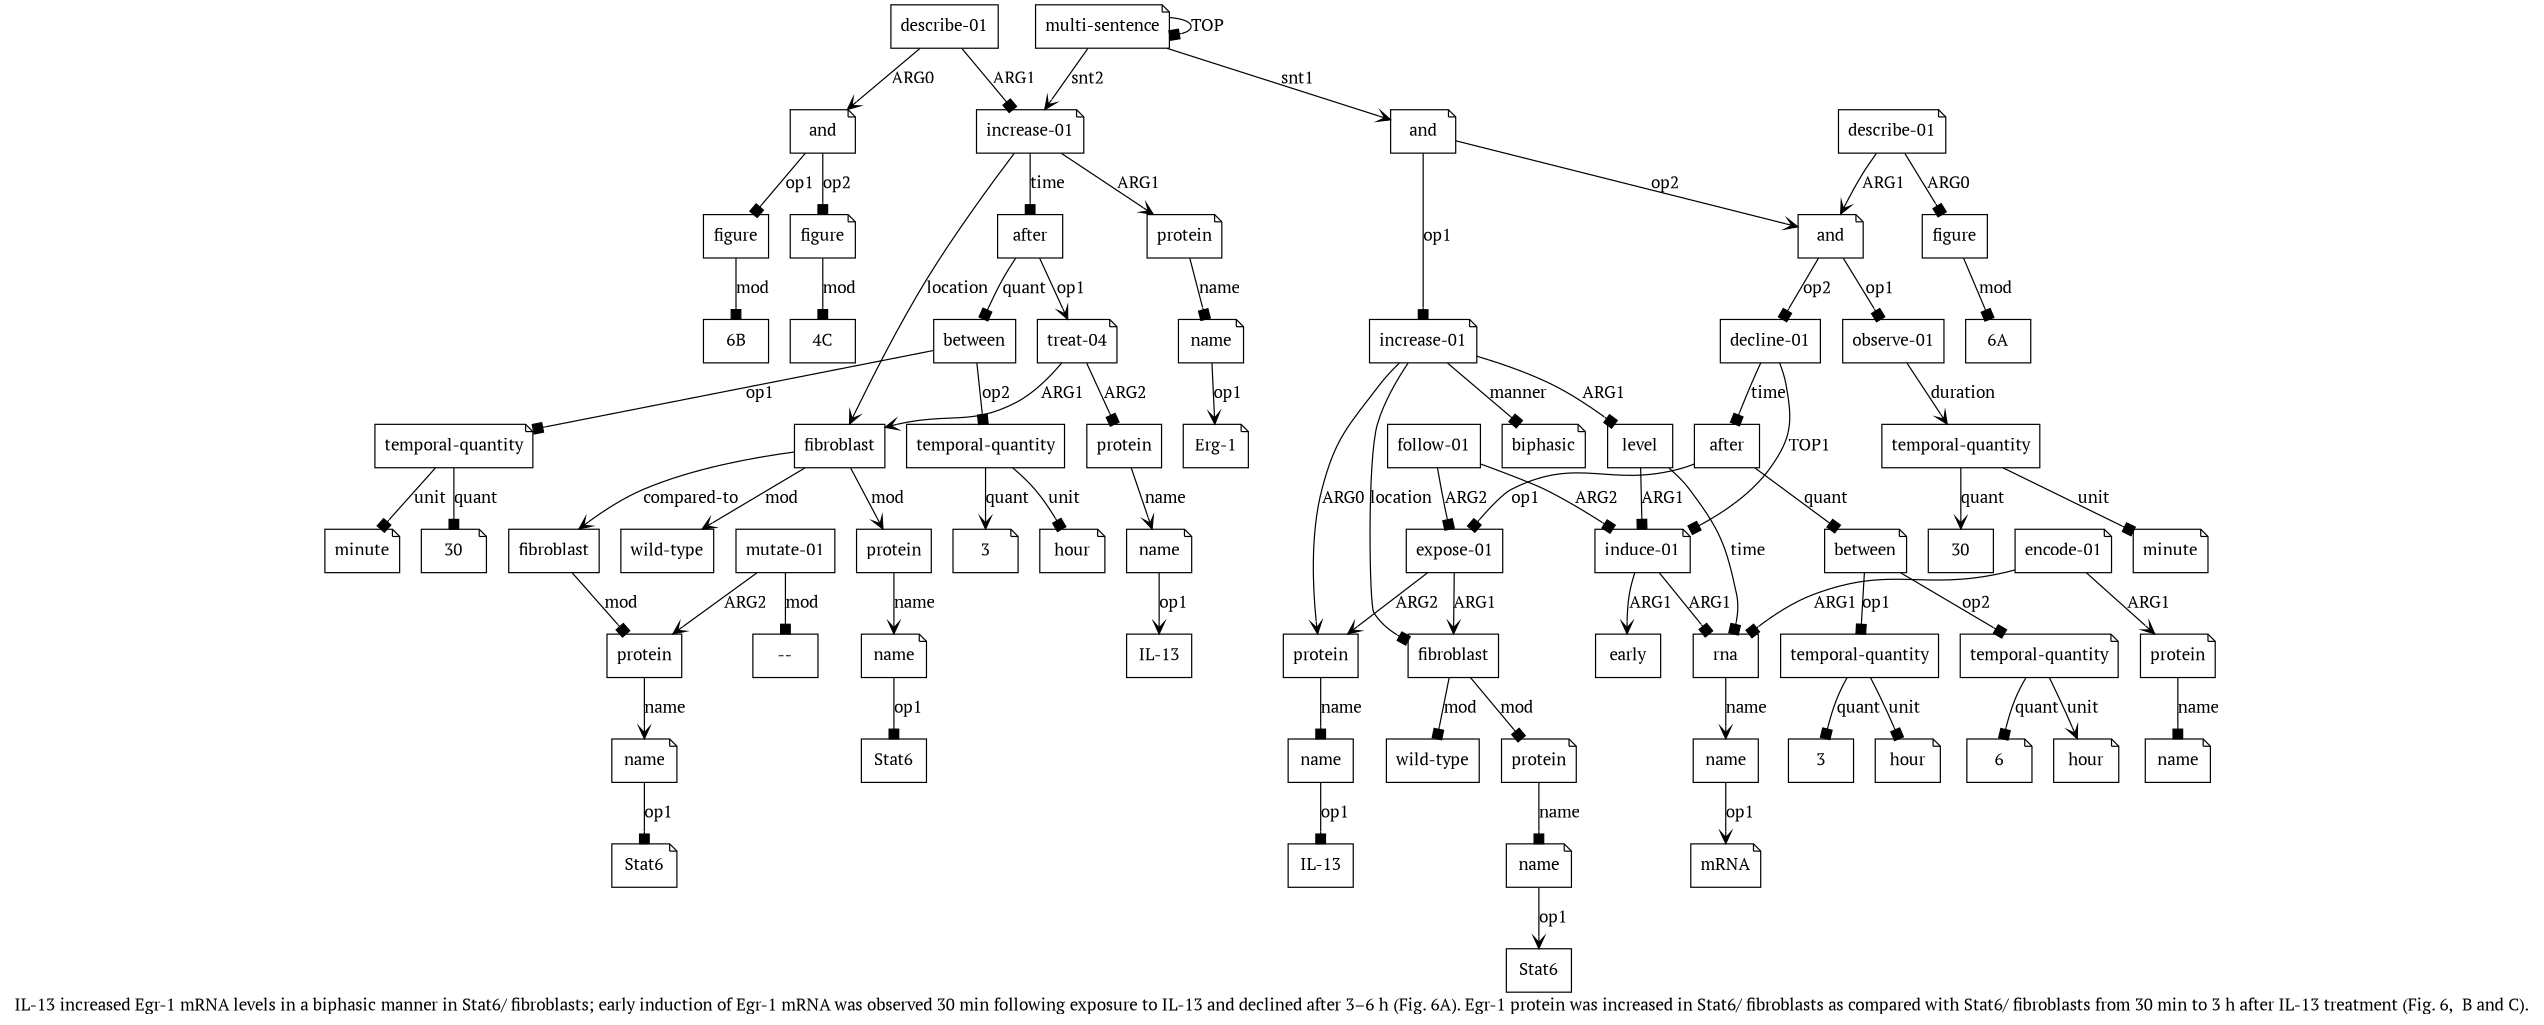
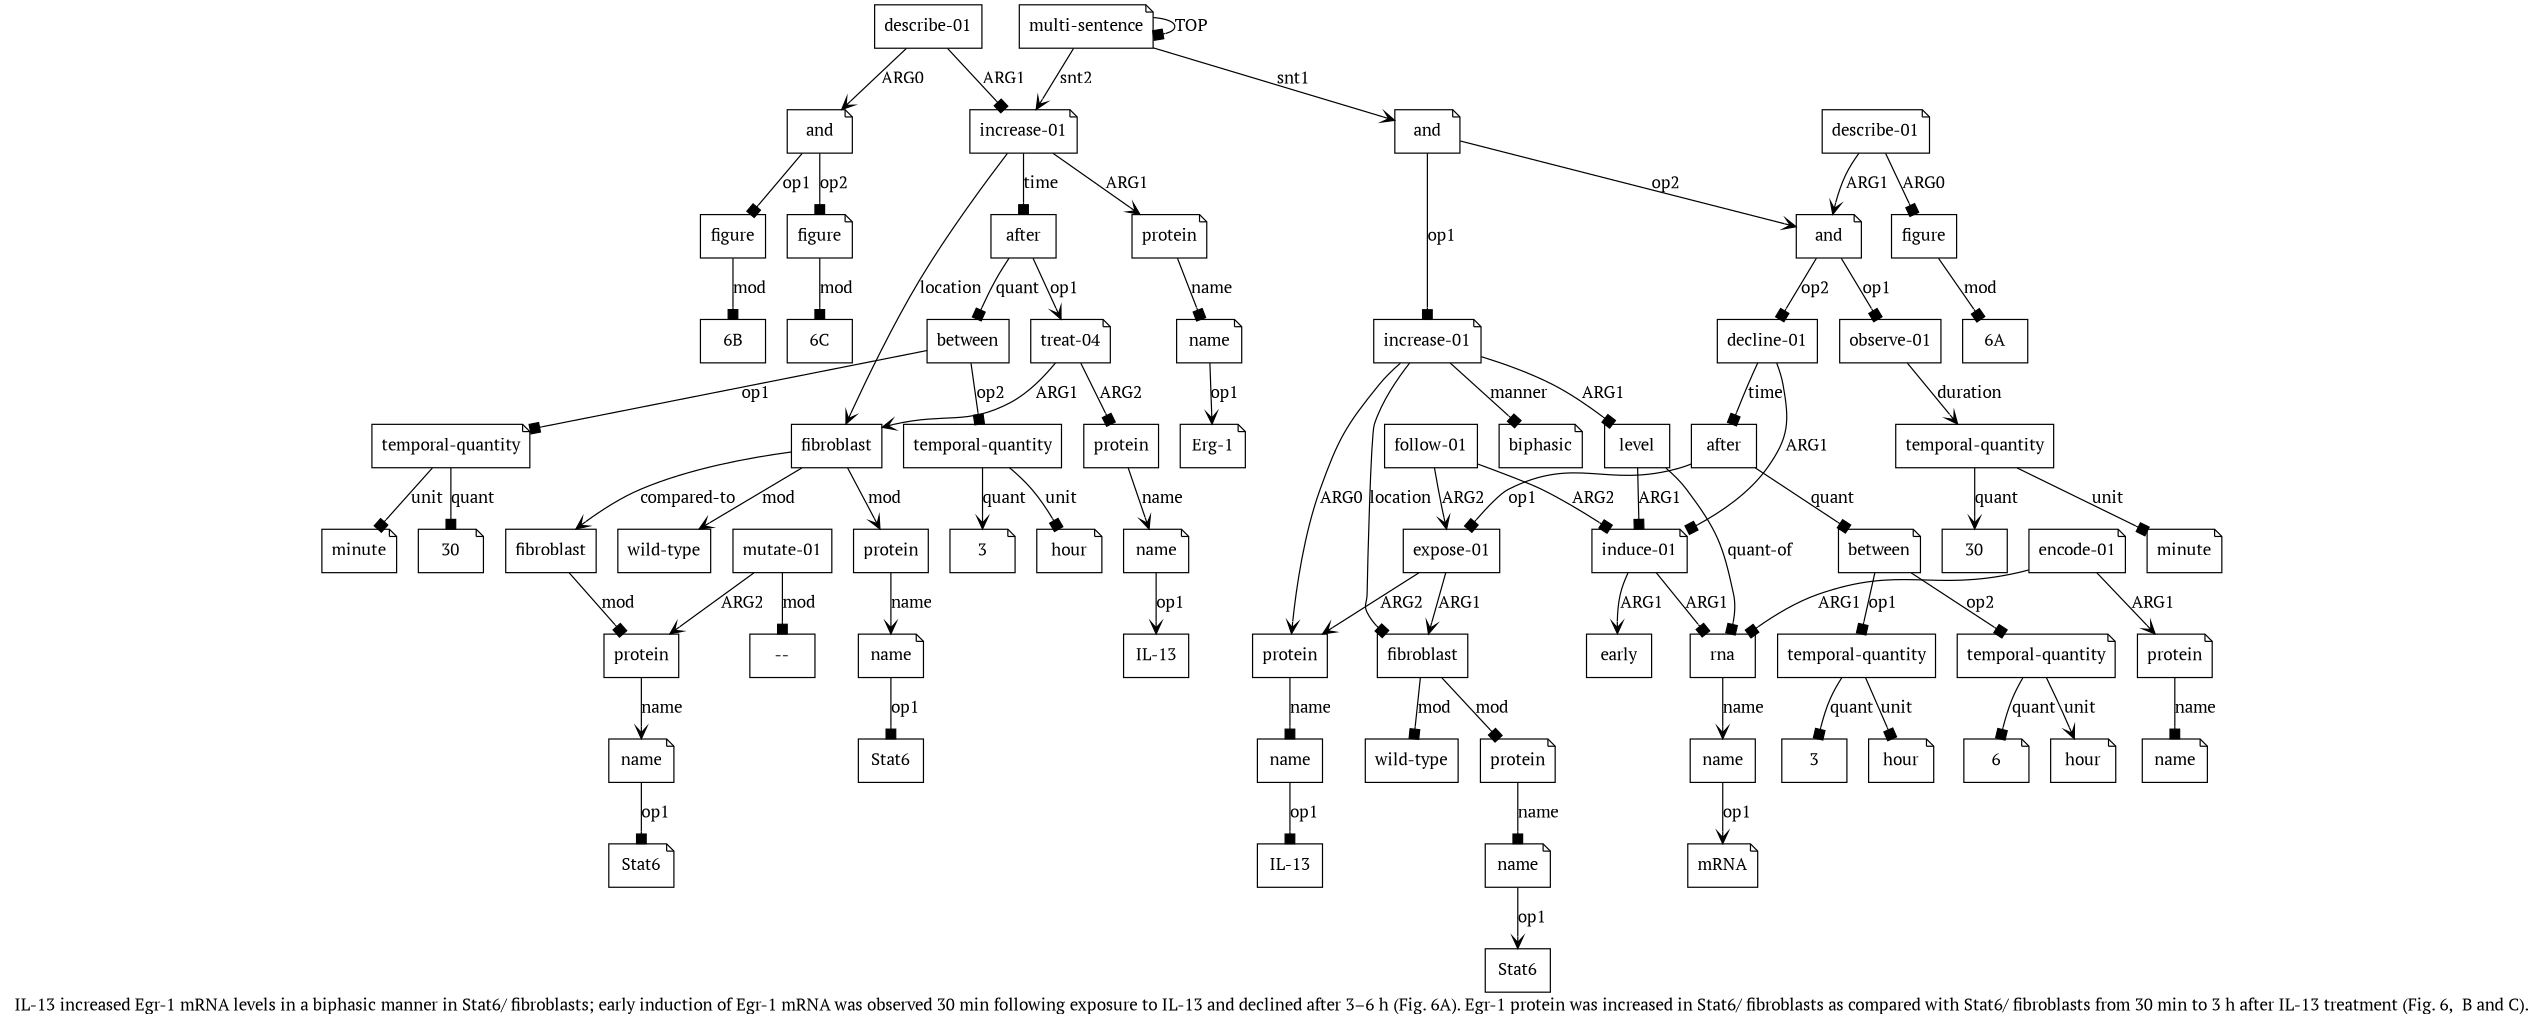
node "4C": label "4C" -> "6C"
edge "decline-01" -> "induce-01": label "TOP1" -> "ARG1"
edge "follow-01" -> "expose-01": arrowhead box -> vee
edge "level" -> "rna": label "time" -> "quant-of"
